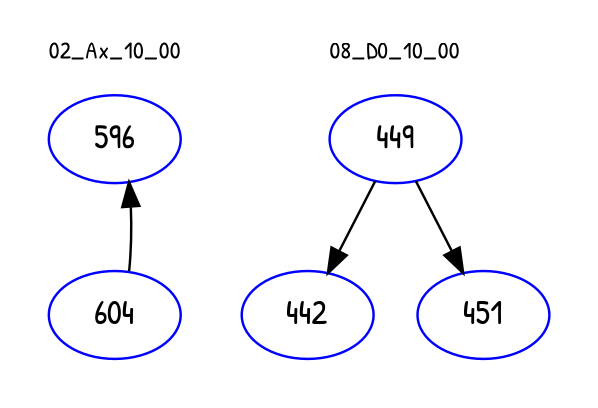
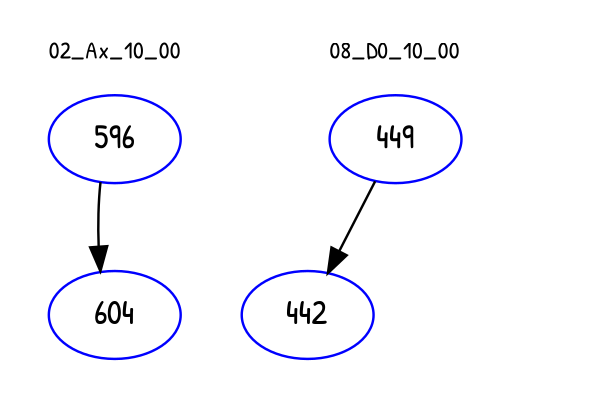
edge "604" -> "596": reversed
node "451": removed
